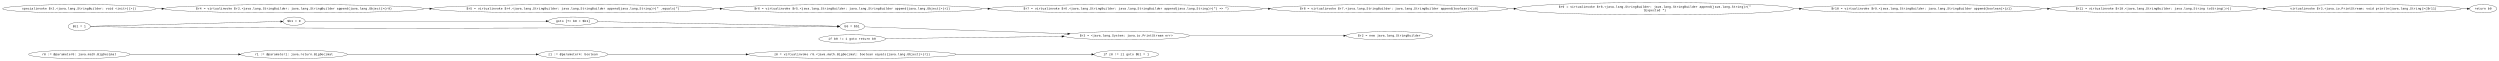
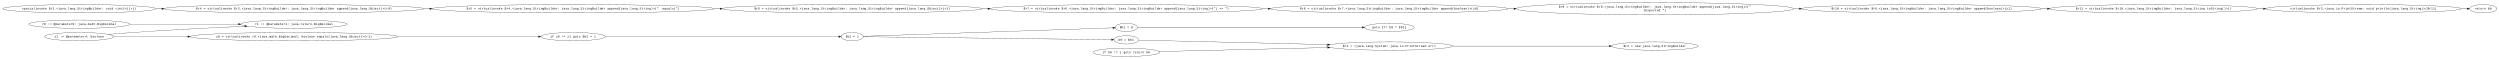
edge "goto [?= b0 = $b1]" -> "b0 = $b1": removed
edge "if z0 != z1 goto $b1 = 1" -> "$b1 = 1": added
edge "r1 := @parameter1: java.return.BigDecimal" -> "z1 := @parameter4: boolean": reversed
